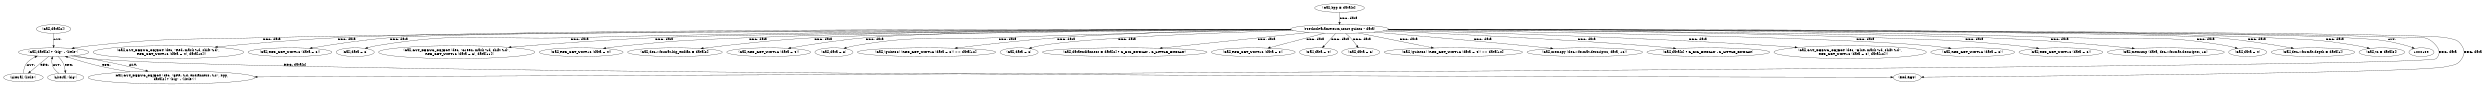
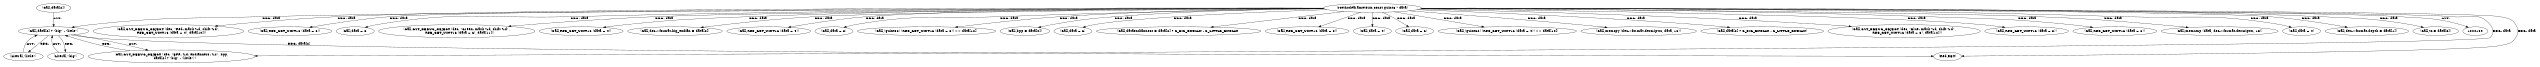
edge "(Call,bpp = data[0])" -> "(MethodParameterIn,const guint8 * data)": reversed
